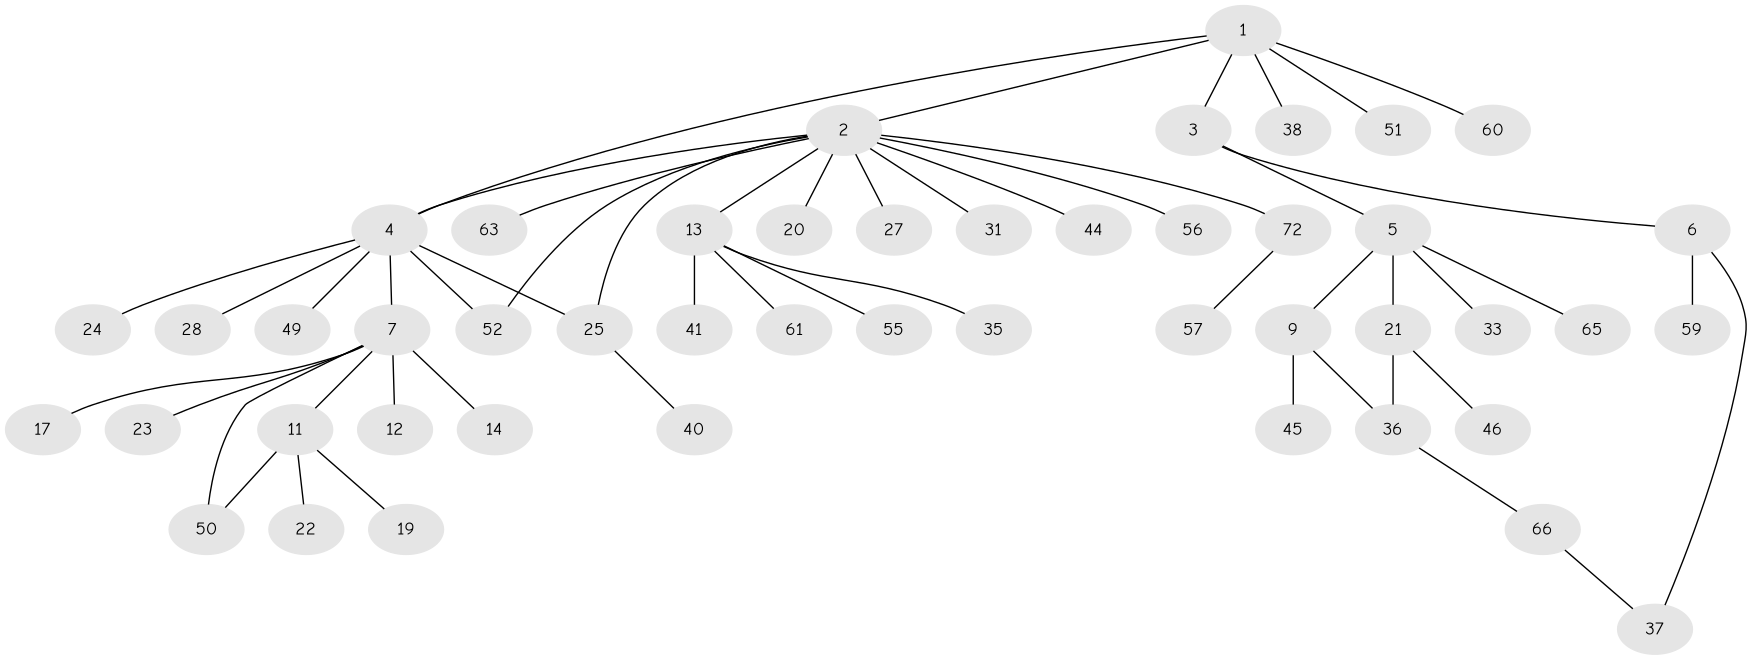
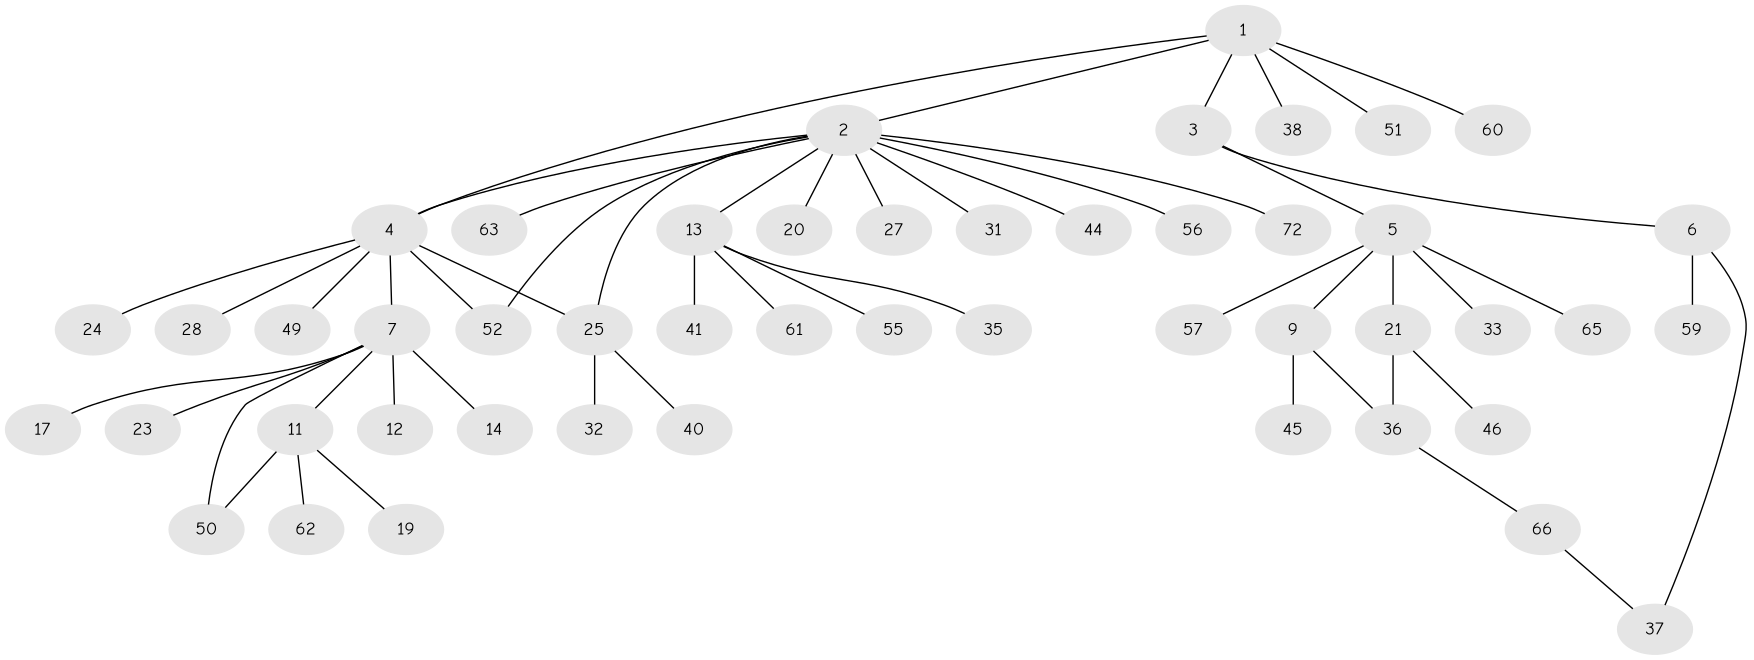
edge "72" -- "57": now "5" -- "57"
node "32": added
node "22": label "22" -> "62"
